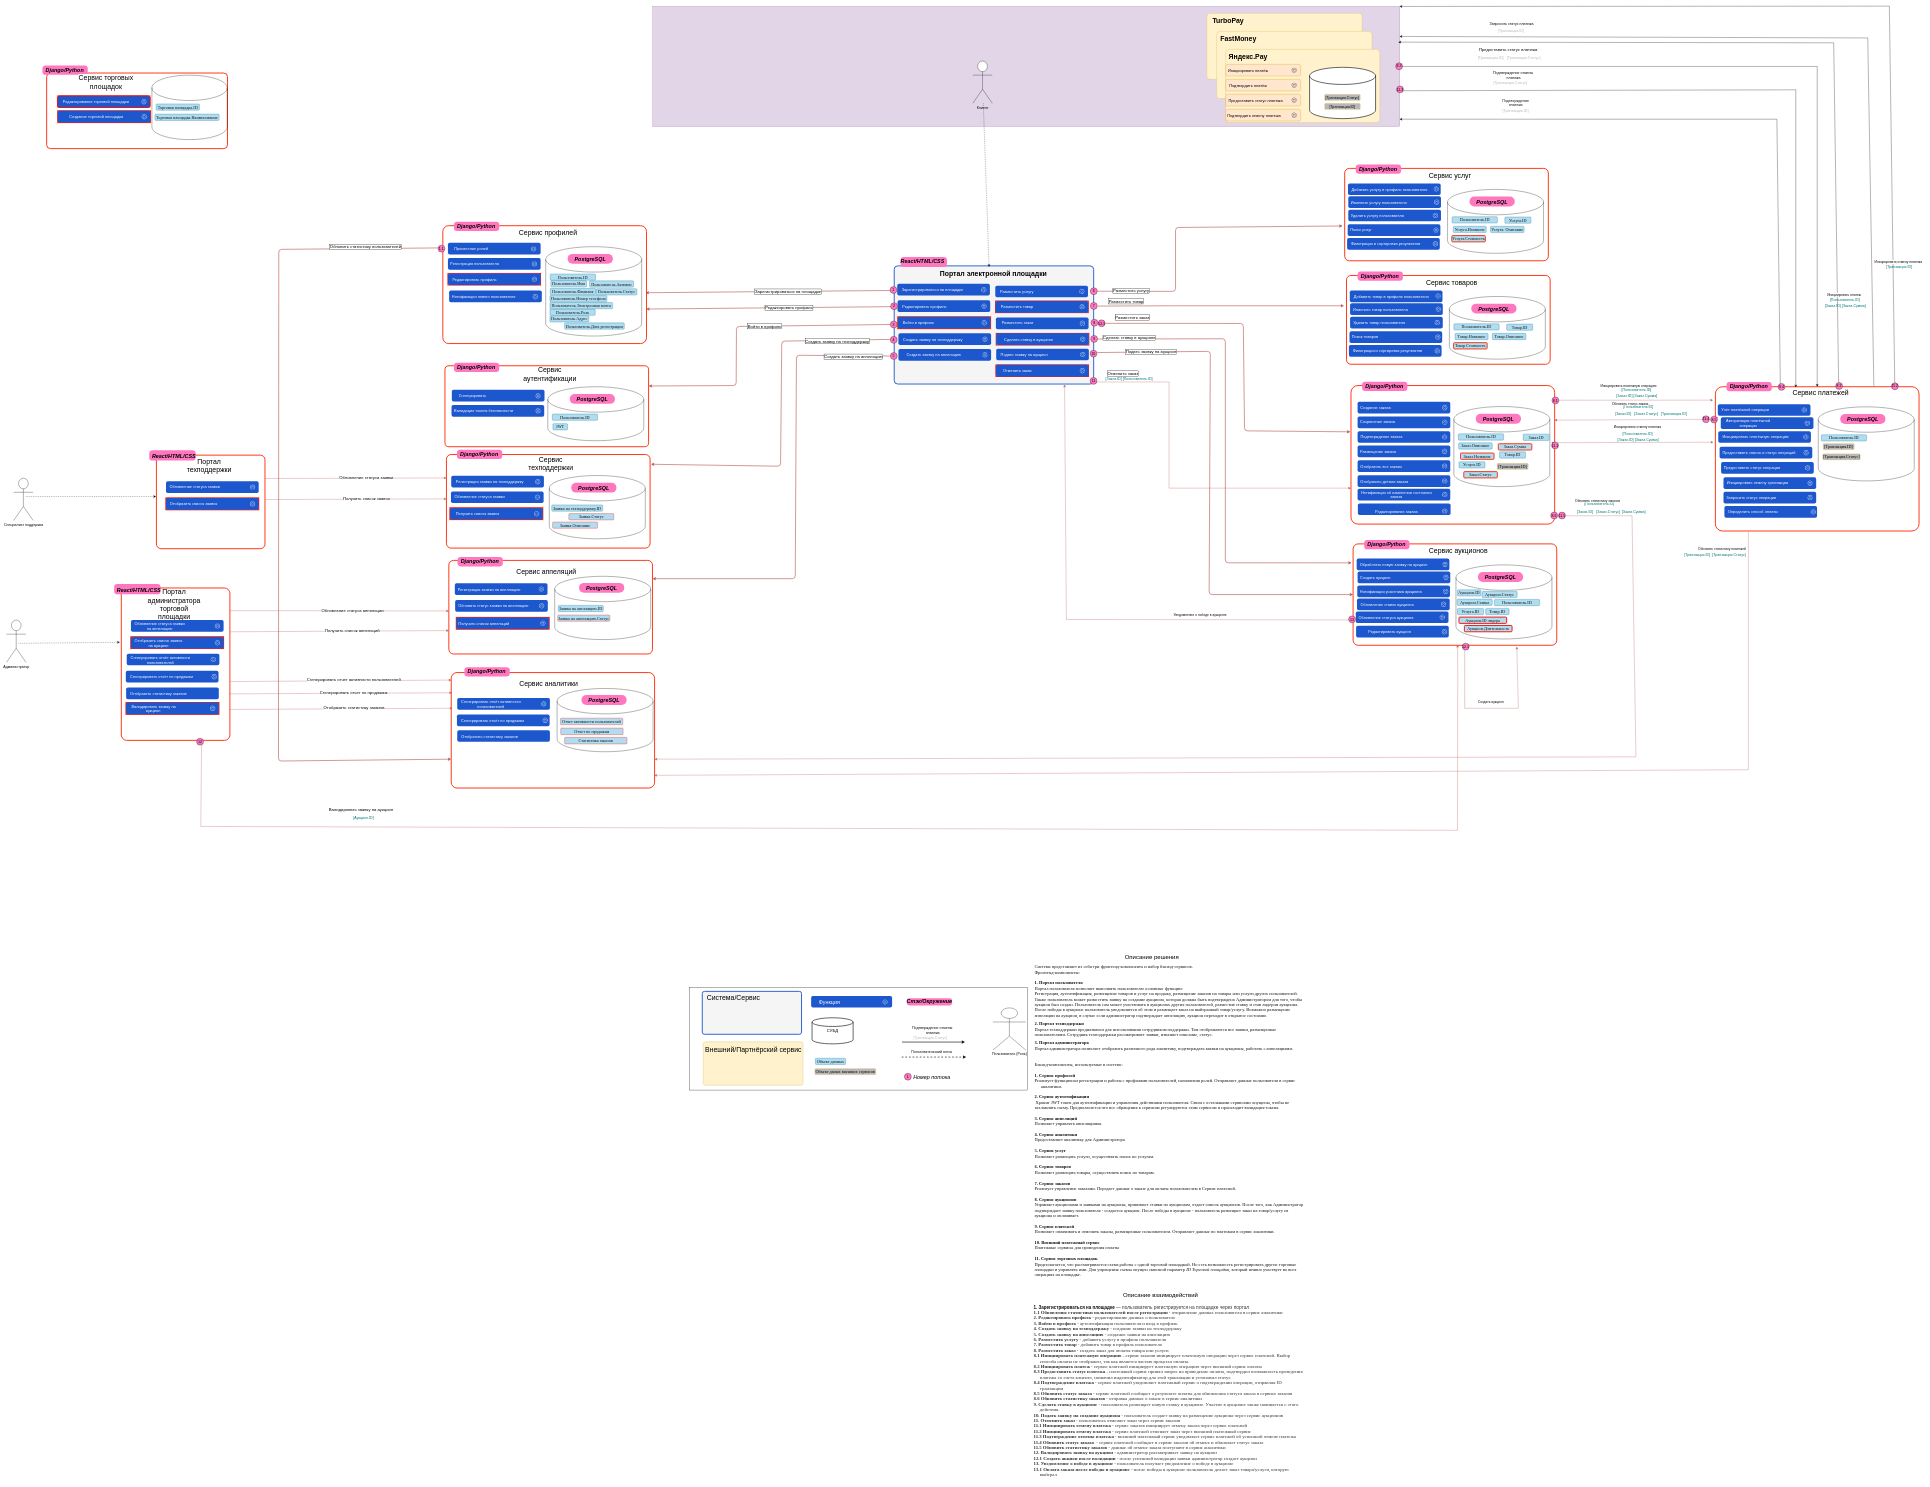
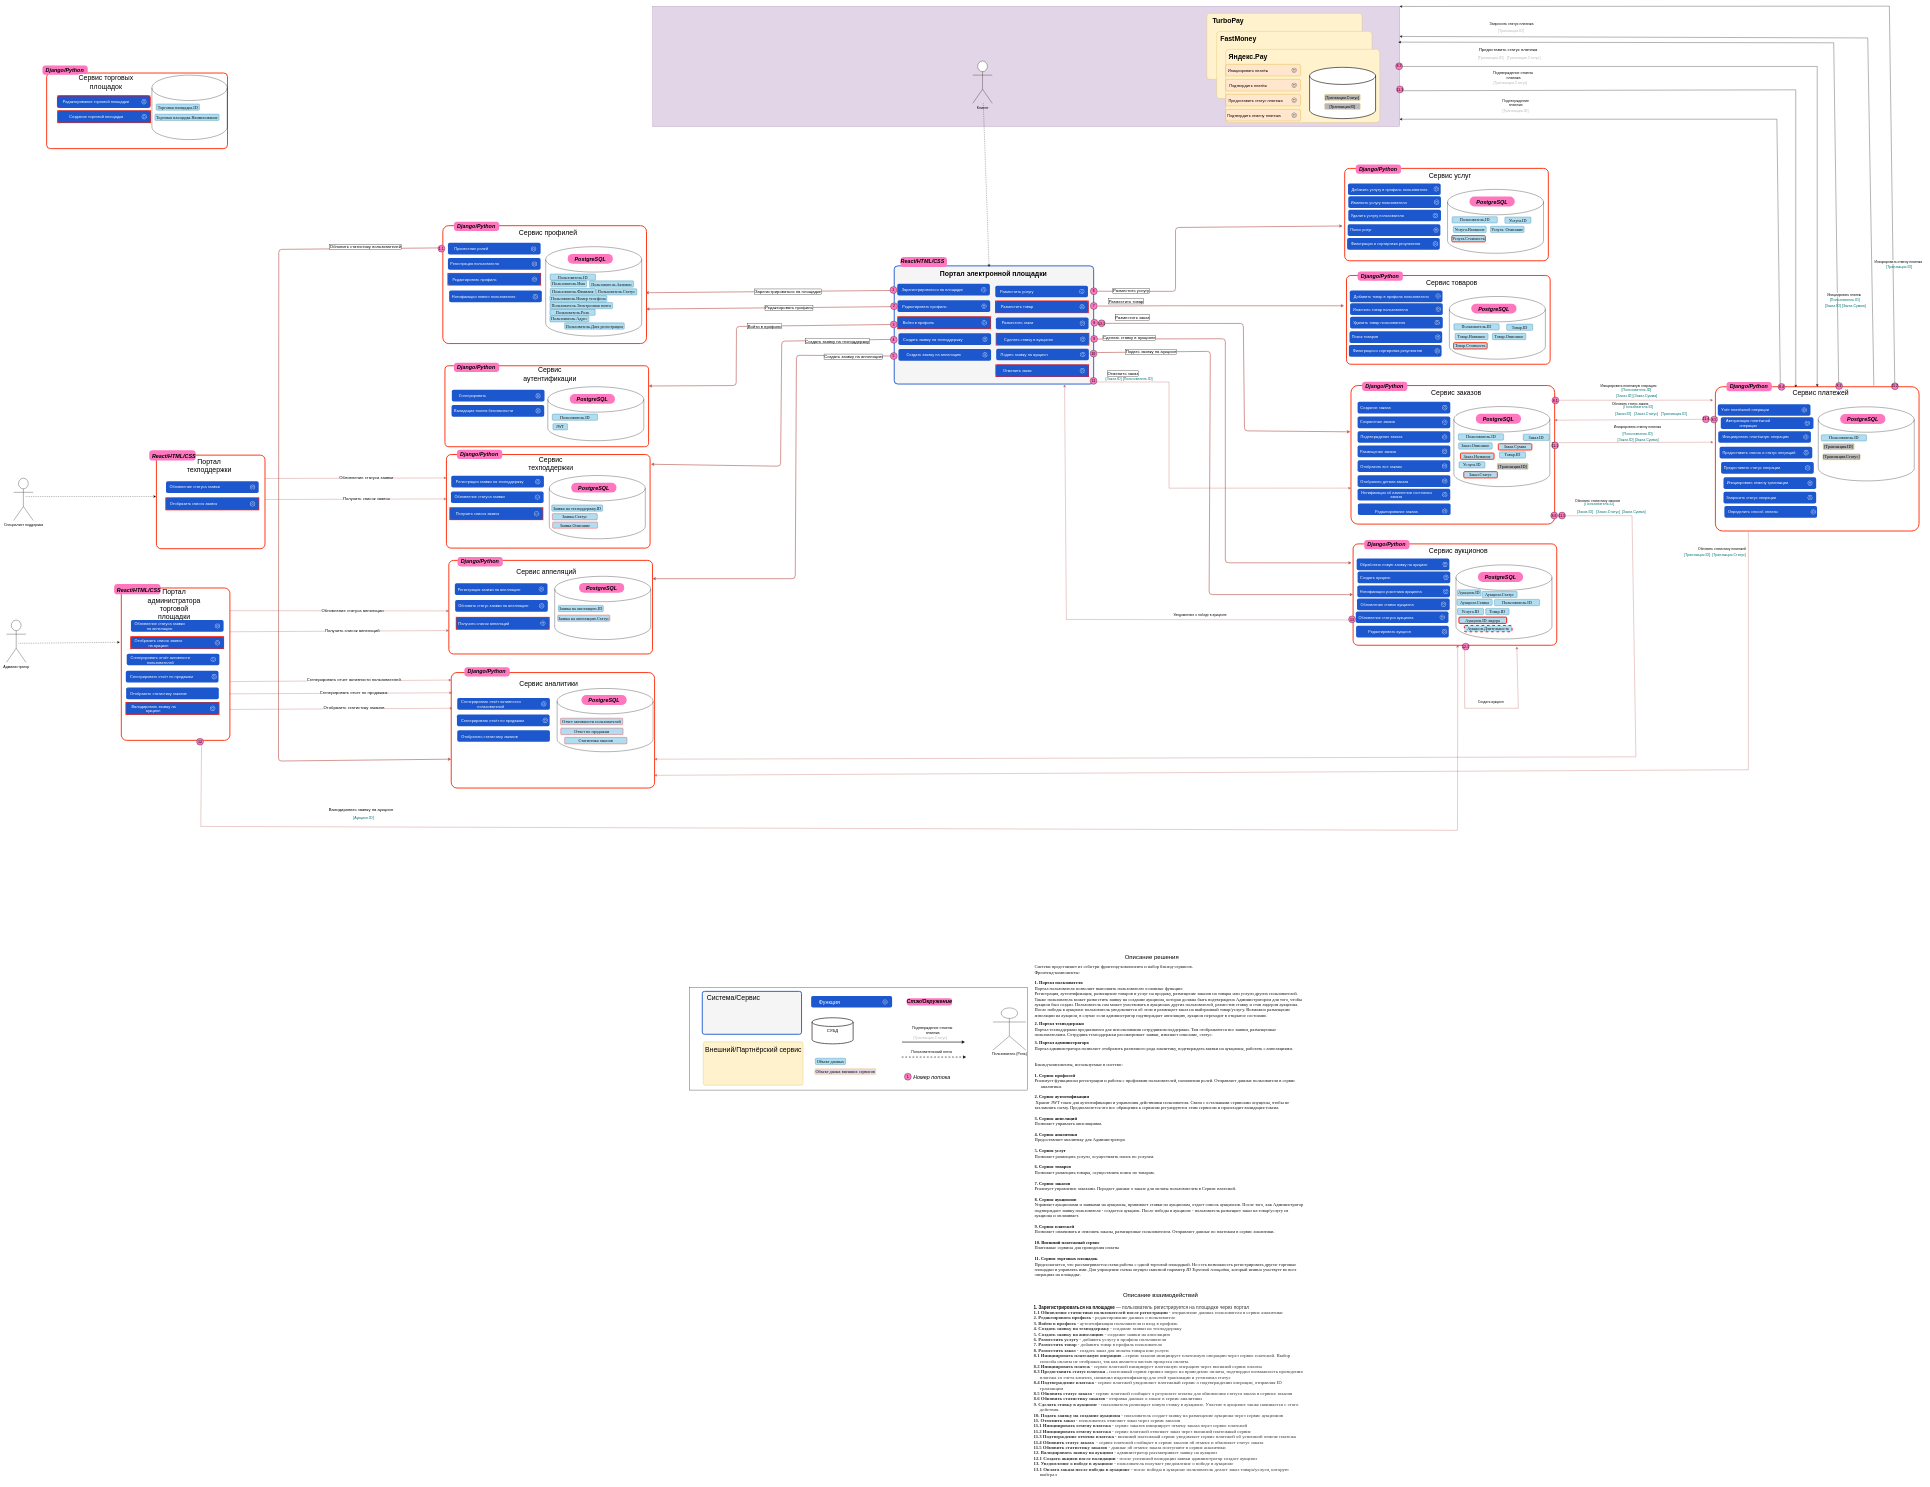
node "Сервис заказов": added
node "Заявка.Статус": moved (591, 517) -> (575, 517)
node "Аукцион.Длительность": style solid -> dashed
node "Объект даных внешних сервисов": fillcolor #b8b8b8 -> #e1d5e7
